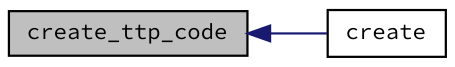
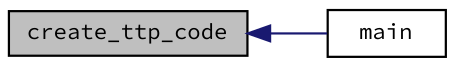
node "create": label "create" -> "main"
